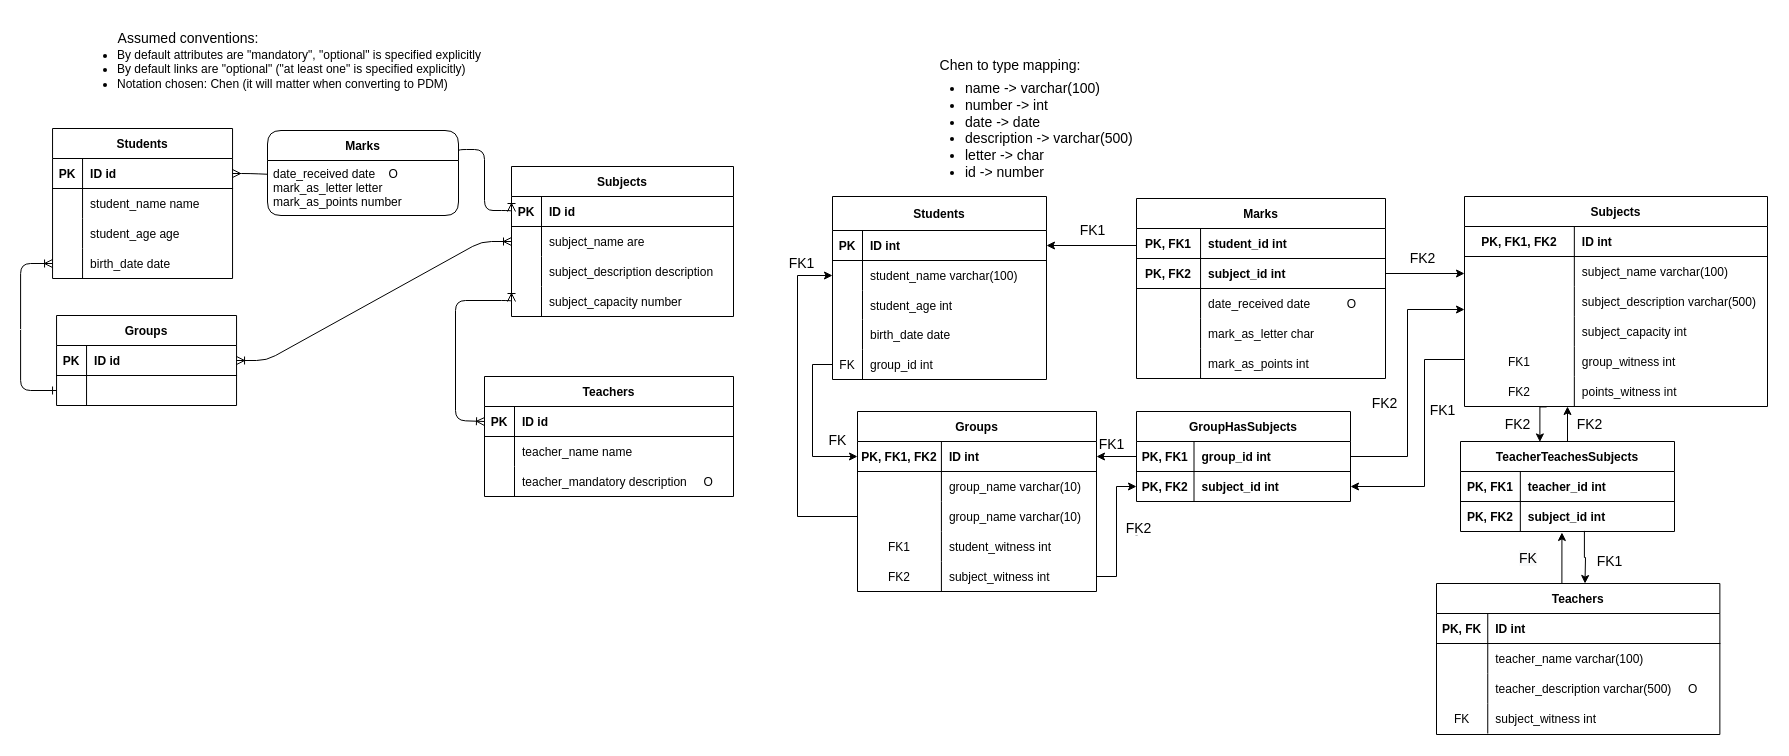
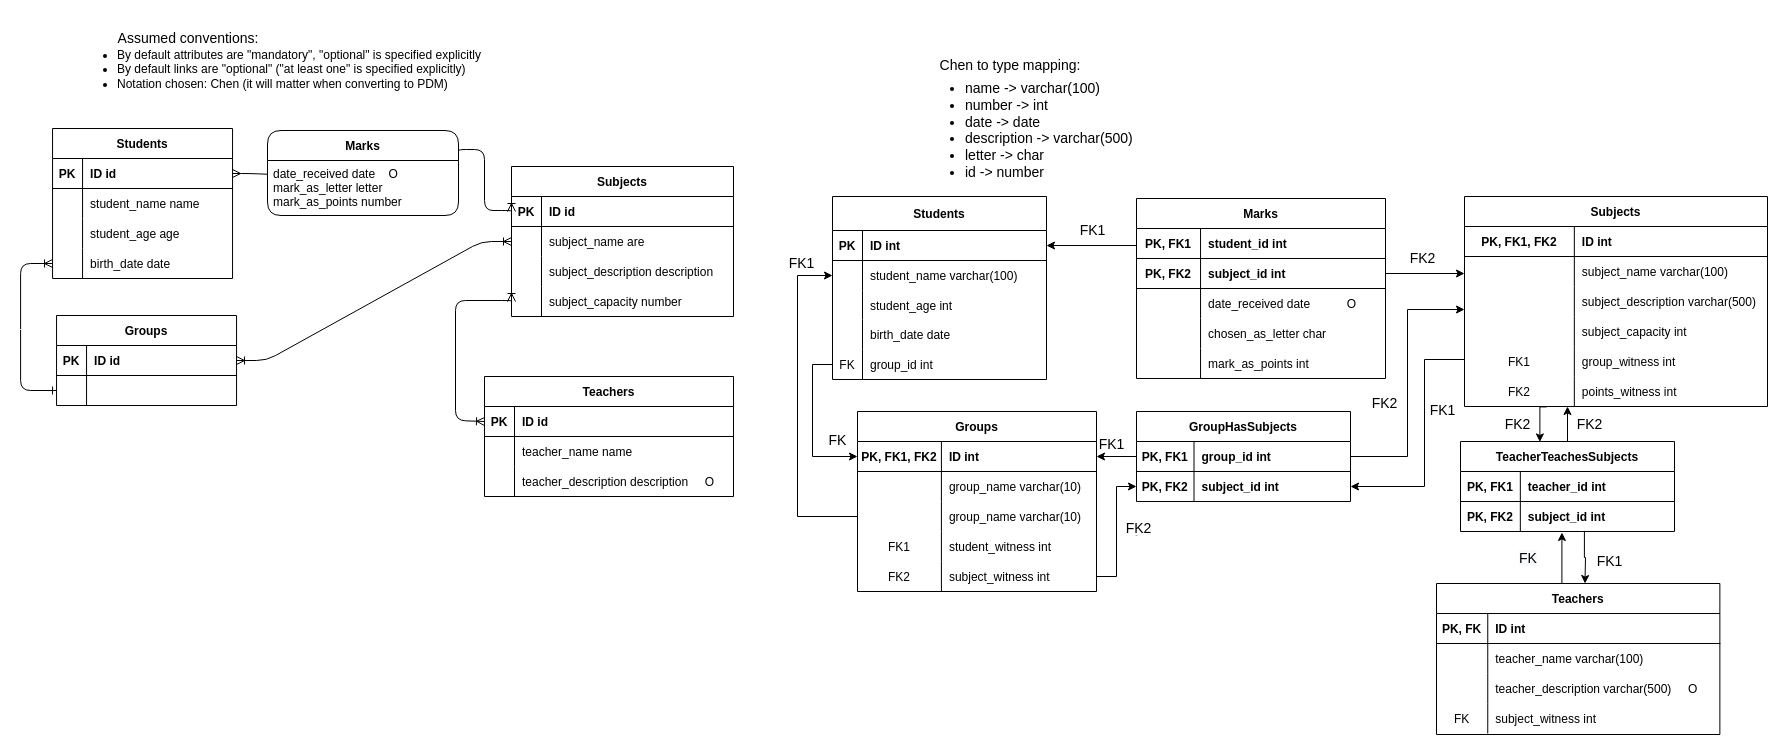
node "mark_as_letter char": label "mark_as_letter char" -> "chosen_as_letter char"
node "teacher_mandatory description O": label "teacher_mandatory description O" -> "teacher_description description O"
